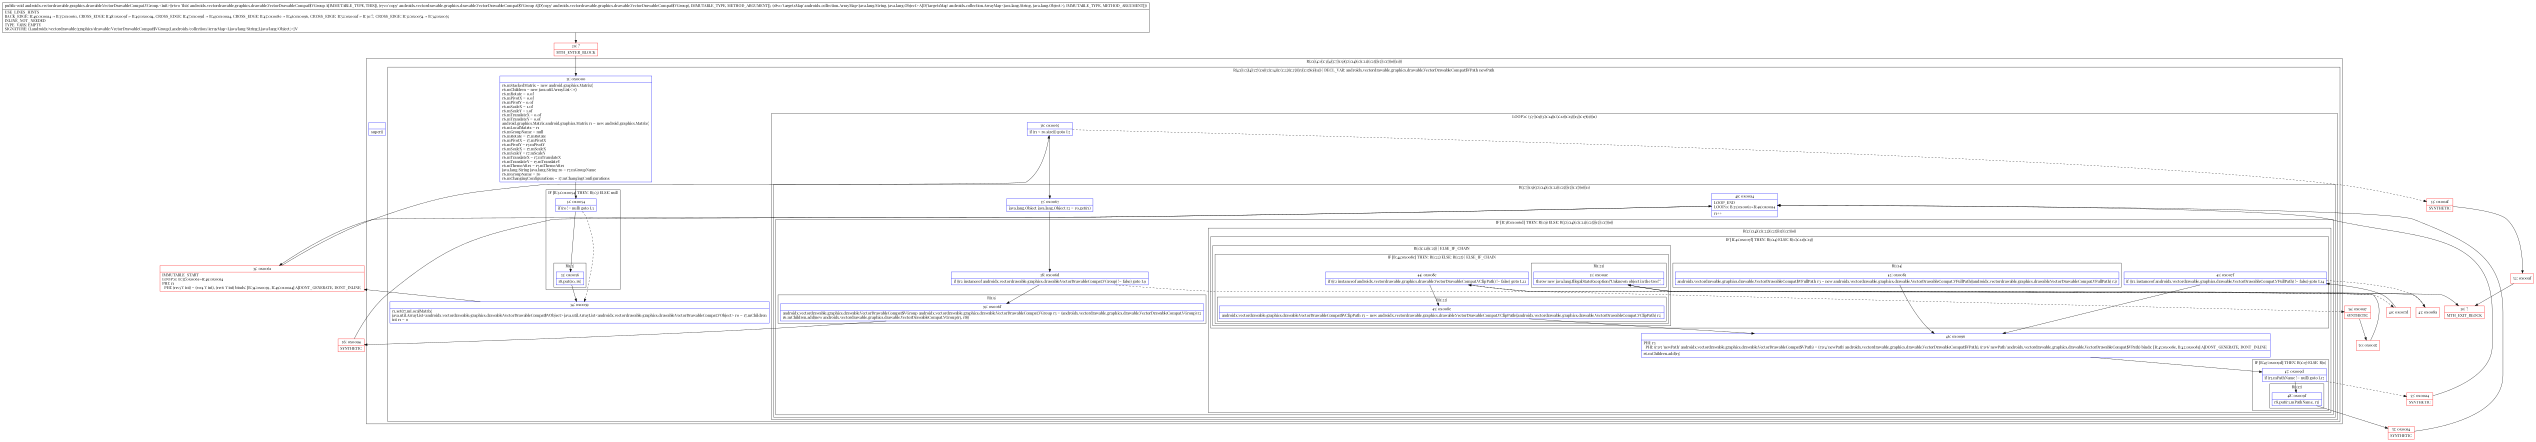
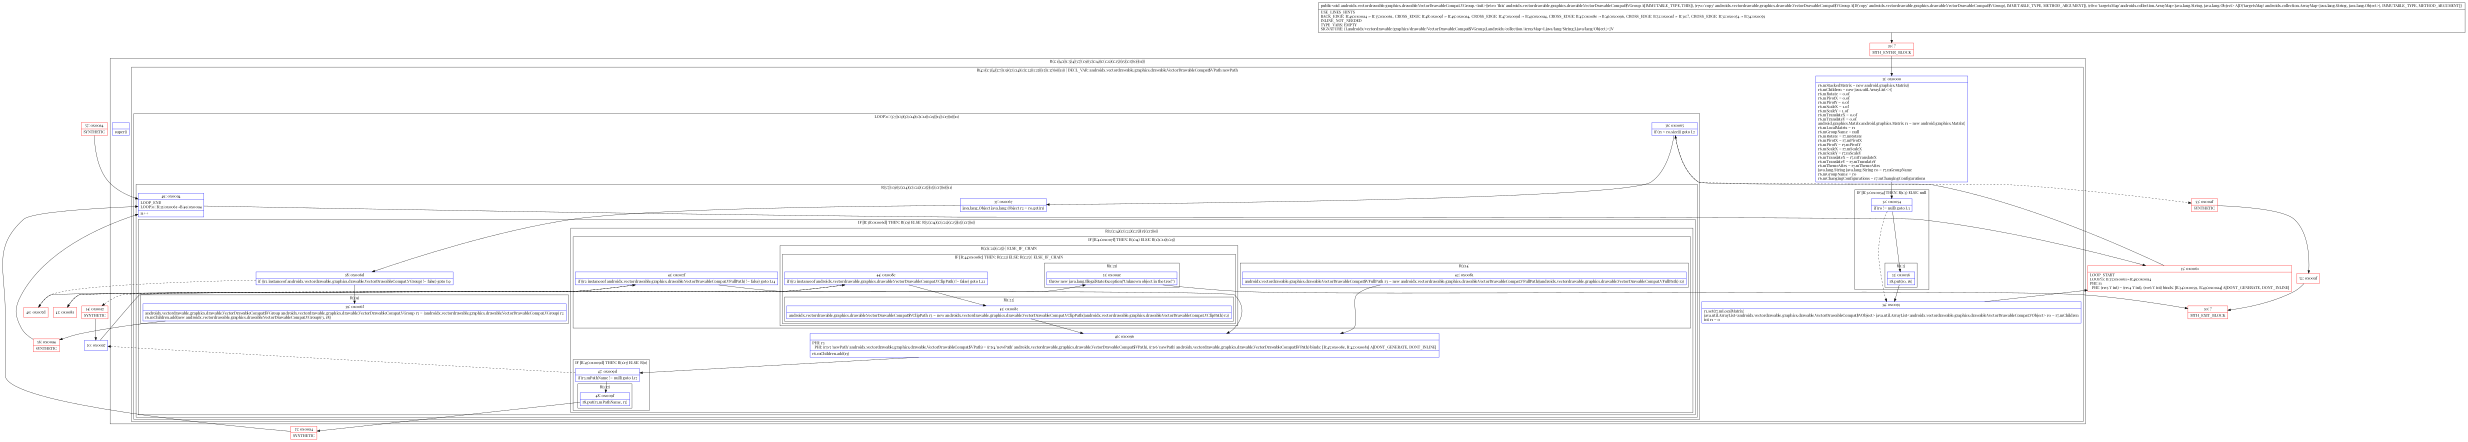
node "35: 0x0061": text "IMMUTABLE_START" -> "LOOP_START"
node "50: 0x00a7": color red -> blue
edge "47: 0x009d" -> "57: 0x00a4": now "47: 0x009d" -> "50: 0x00a7"
